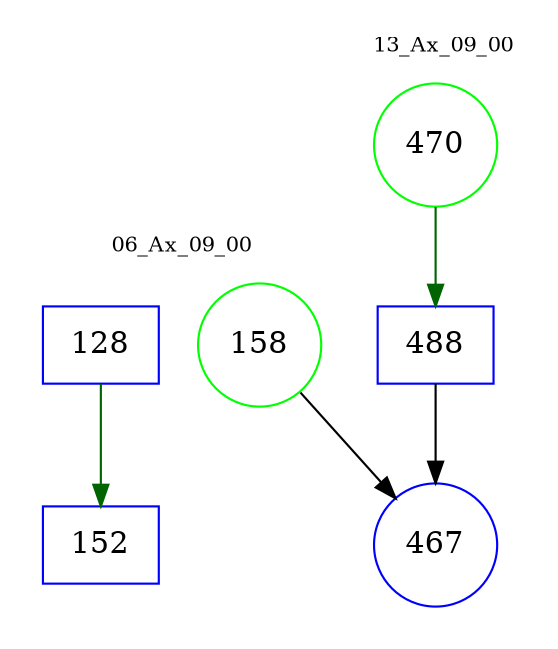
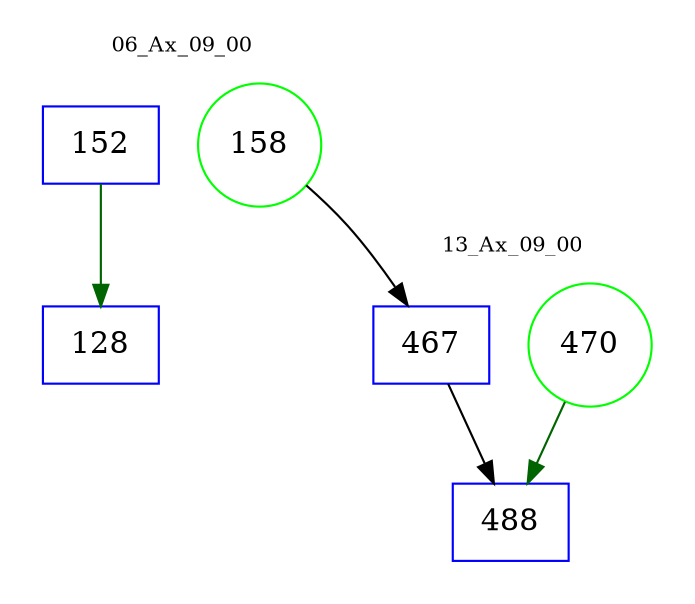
edge "488" -> "467": reversed
edge "128" -> "152": reversed
node "467": shape circle -> box
